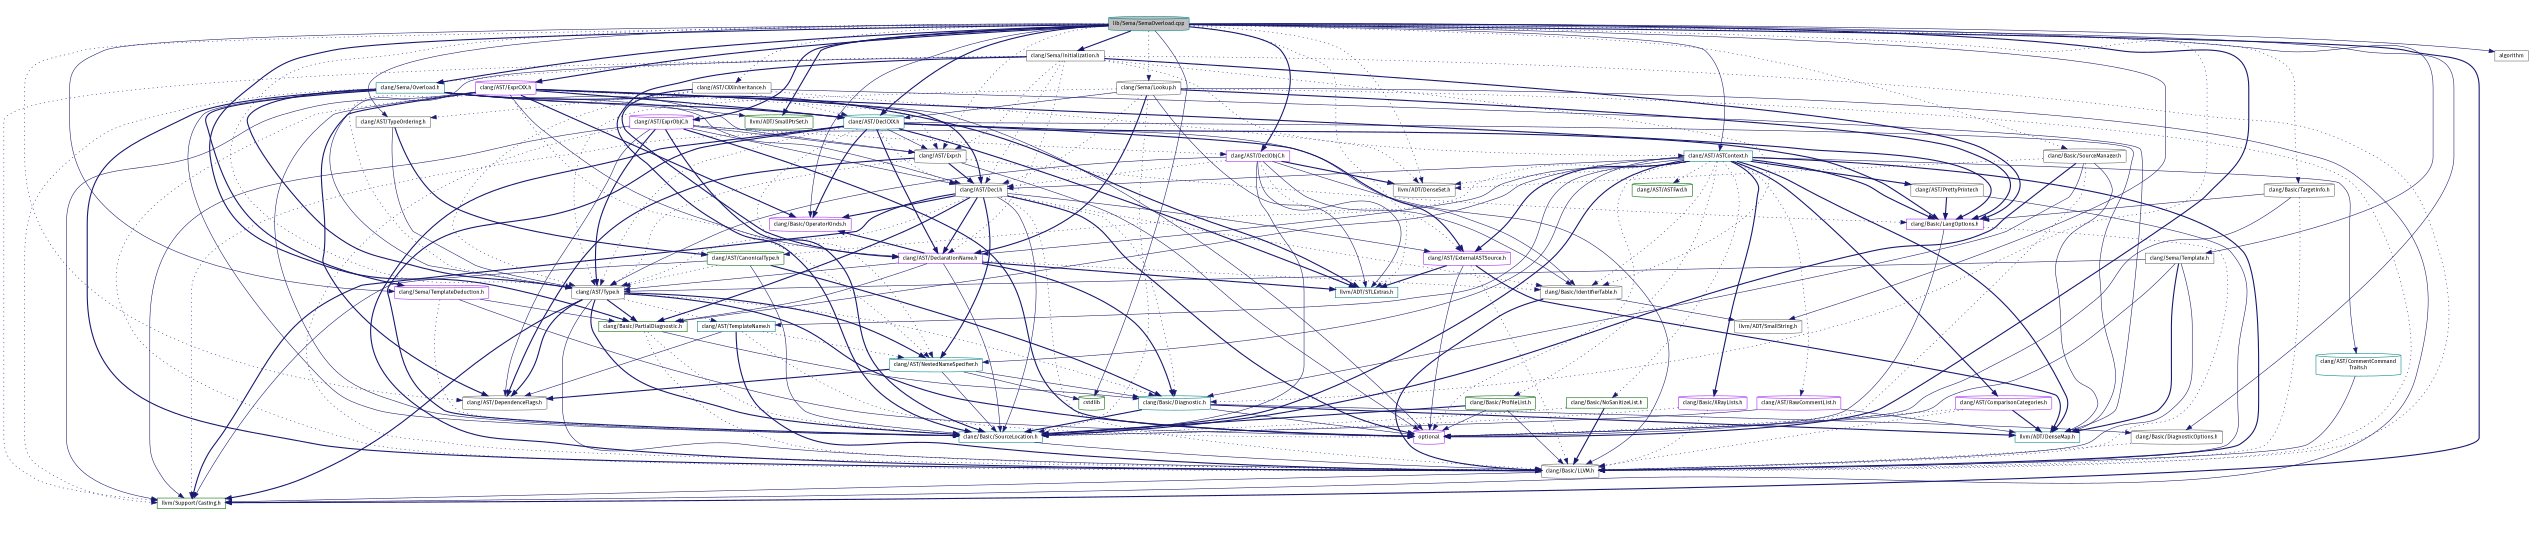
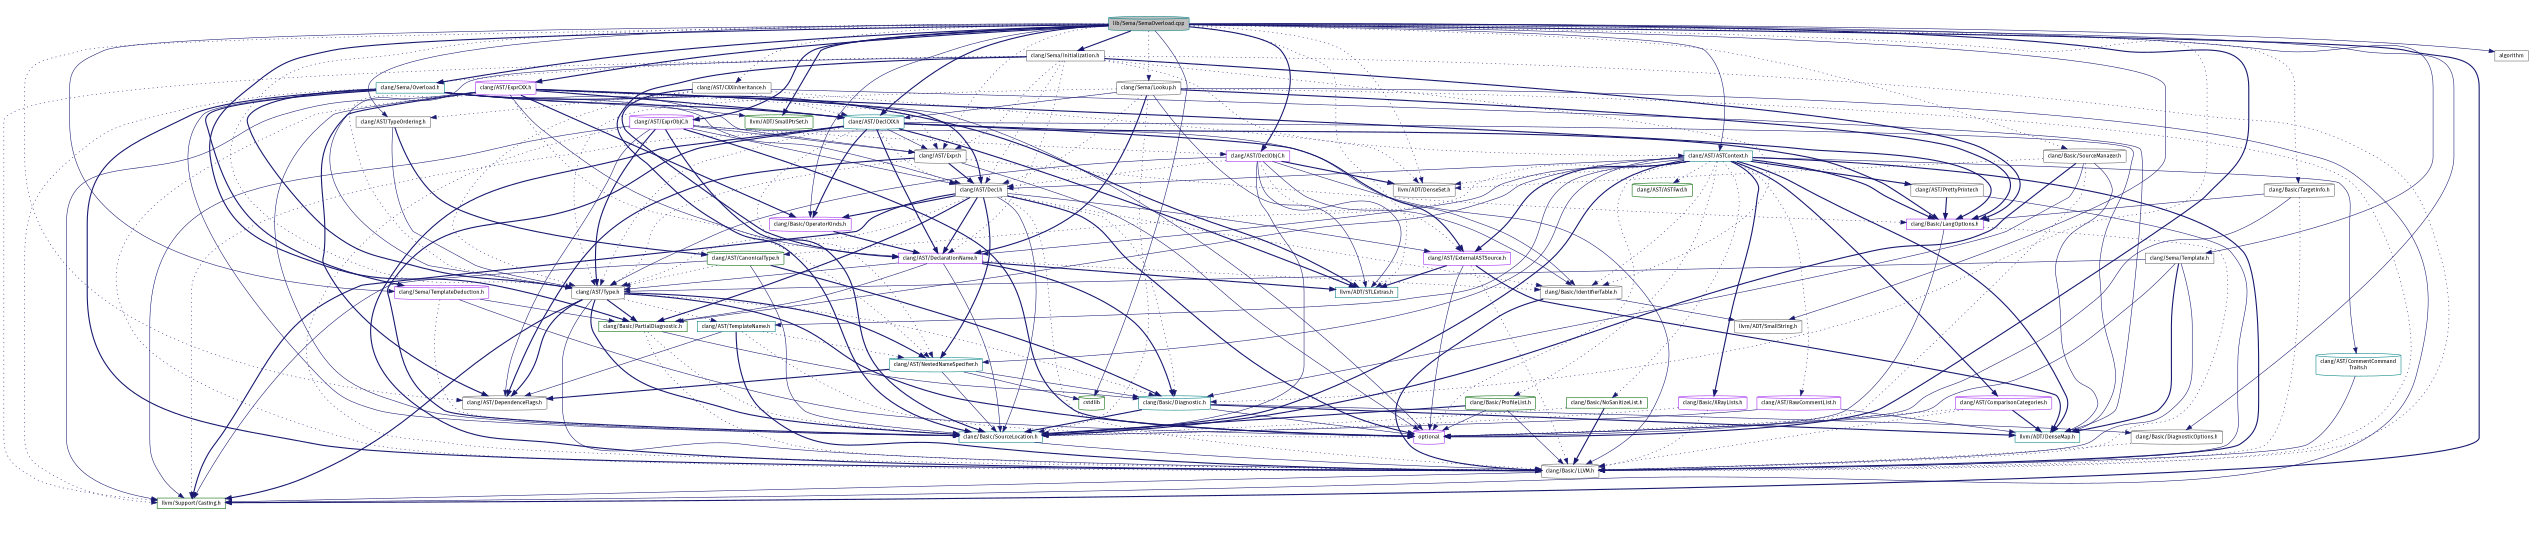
edge "clang/AST/DeclarationName.h" -> "clang/Basic/OperatorKinds.h": reversed
